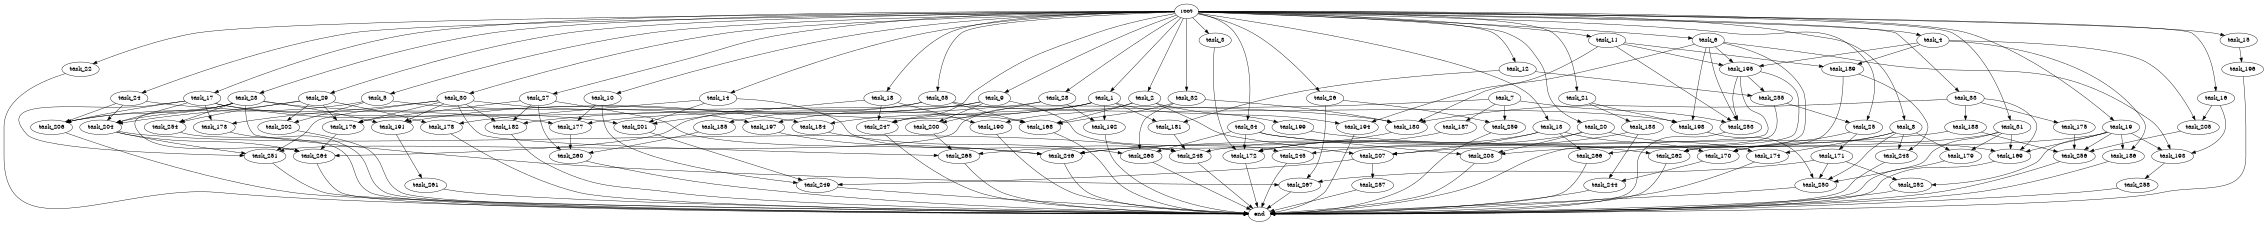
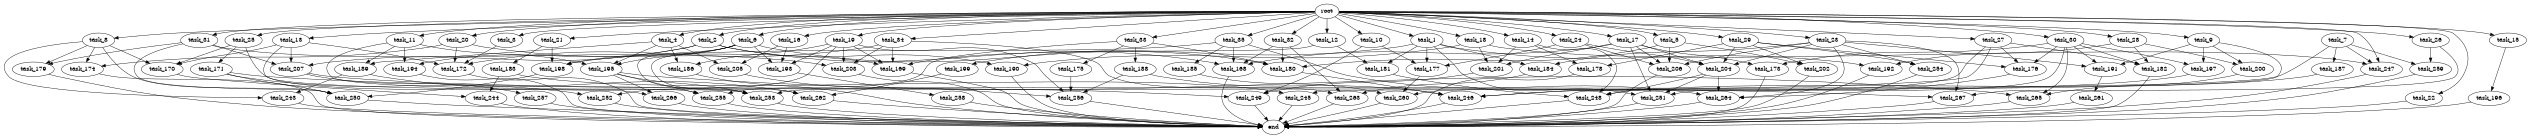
edge "task_255" -> "task_25": reversed
